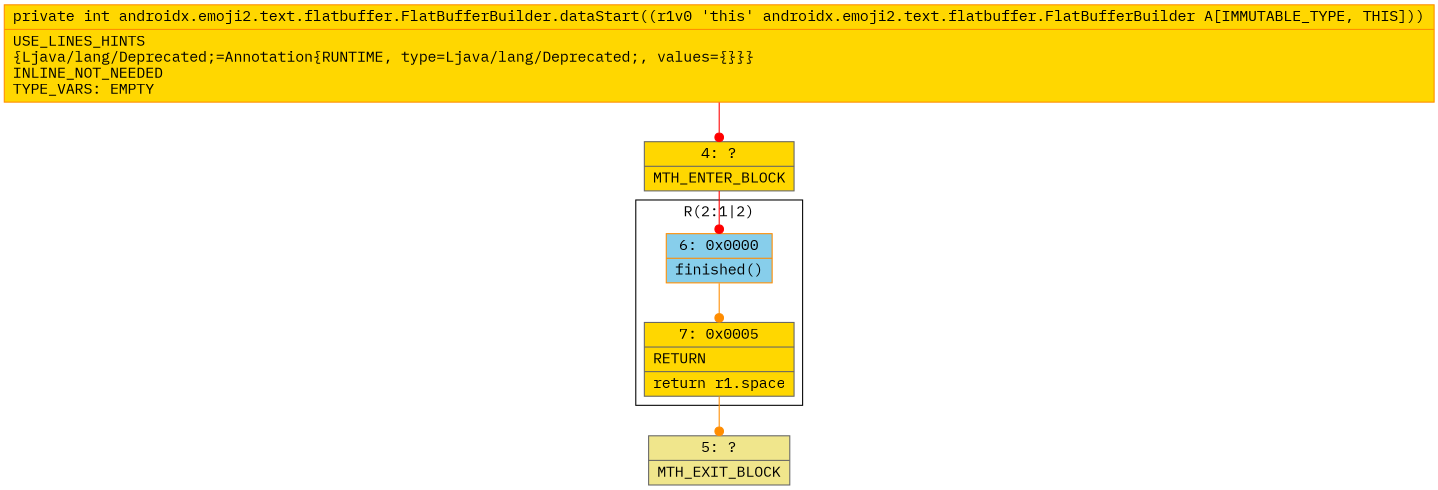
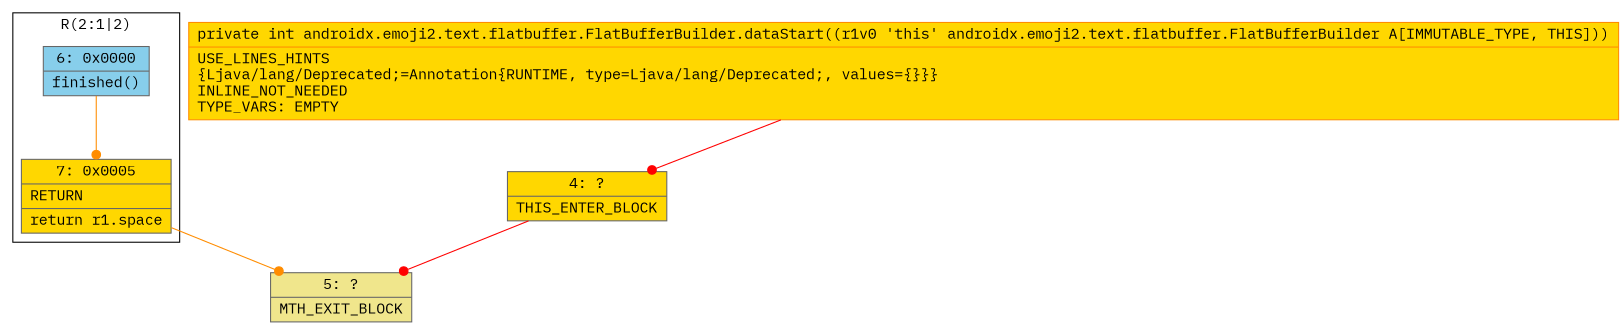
node "4: ?": text "MTH_ENTER_BLOCK" -> "THIS_ENTER_BLOCK"
edge "4: ?" -> "6: 0x0000": now "4: ?" -> "5: ?"
node "6: 0x0000": color darkorange -> gray40
